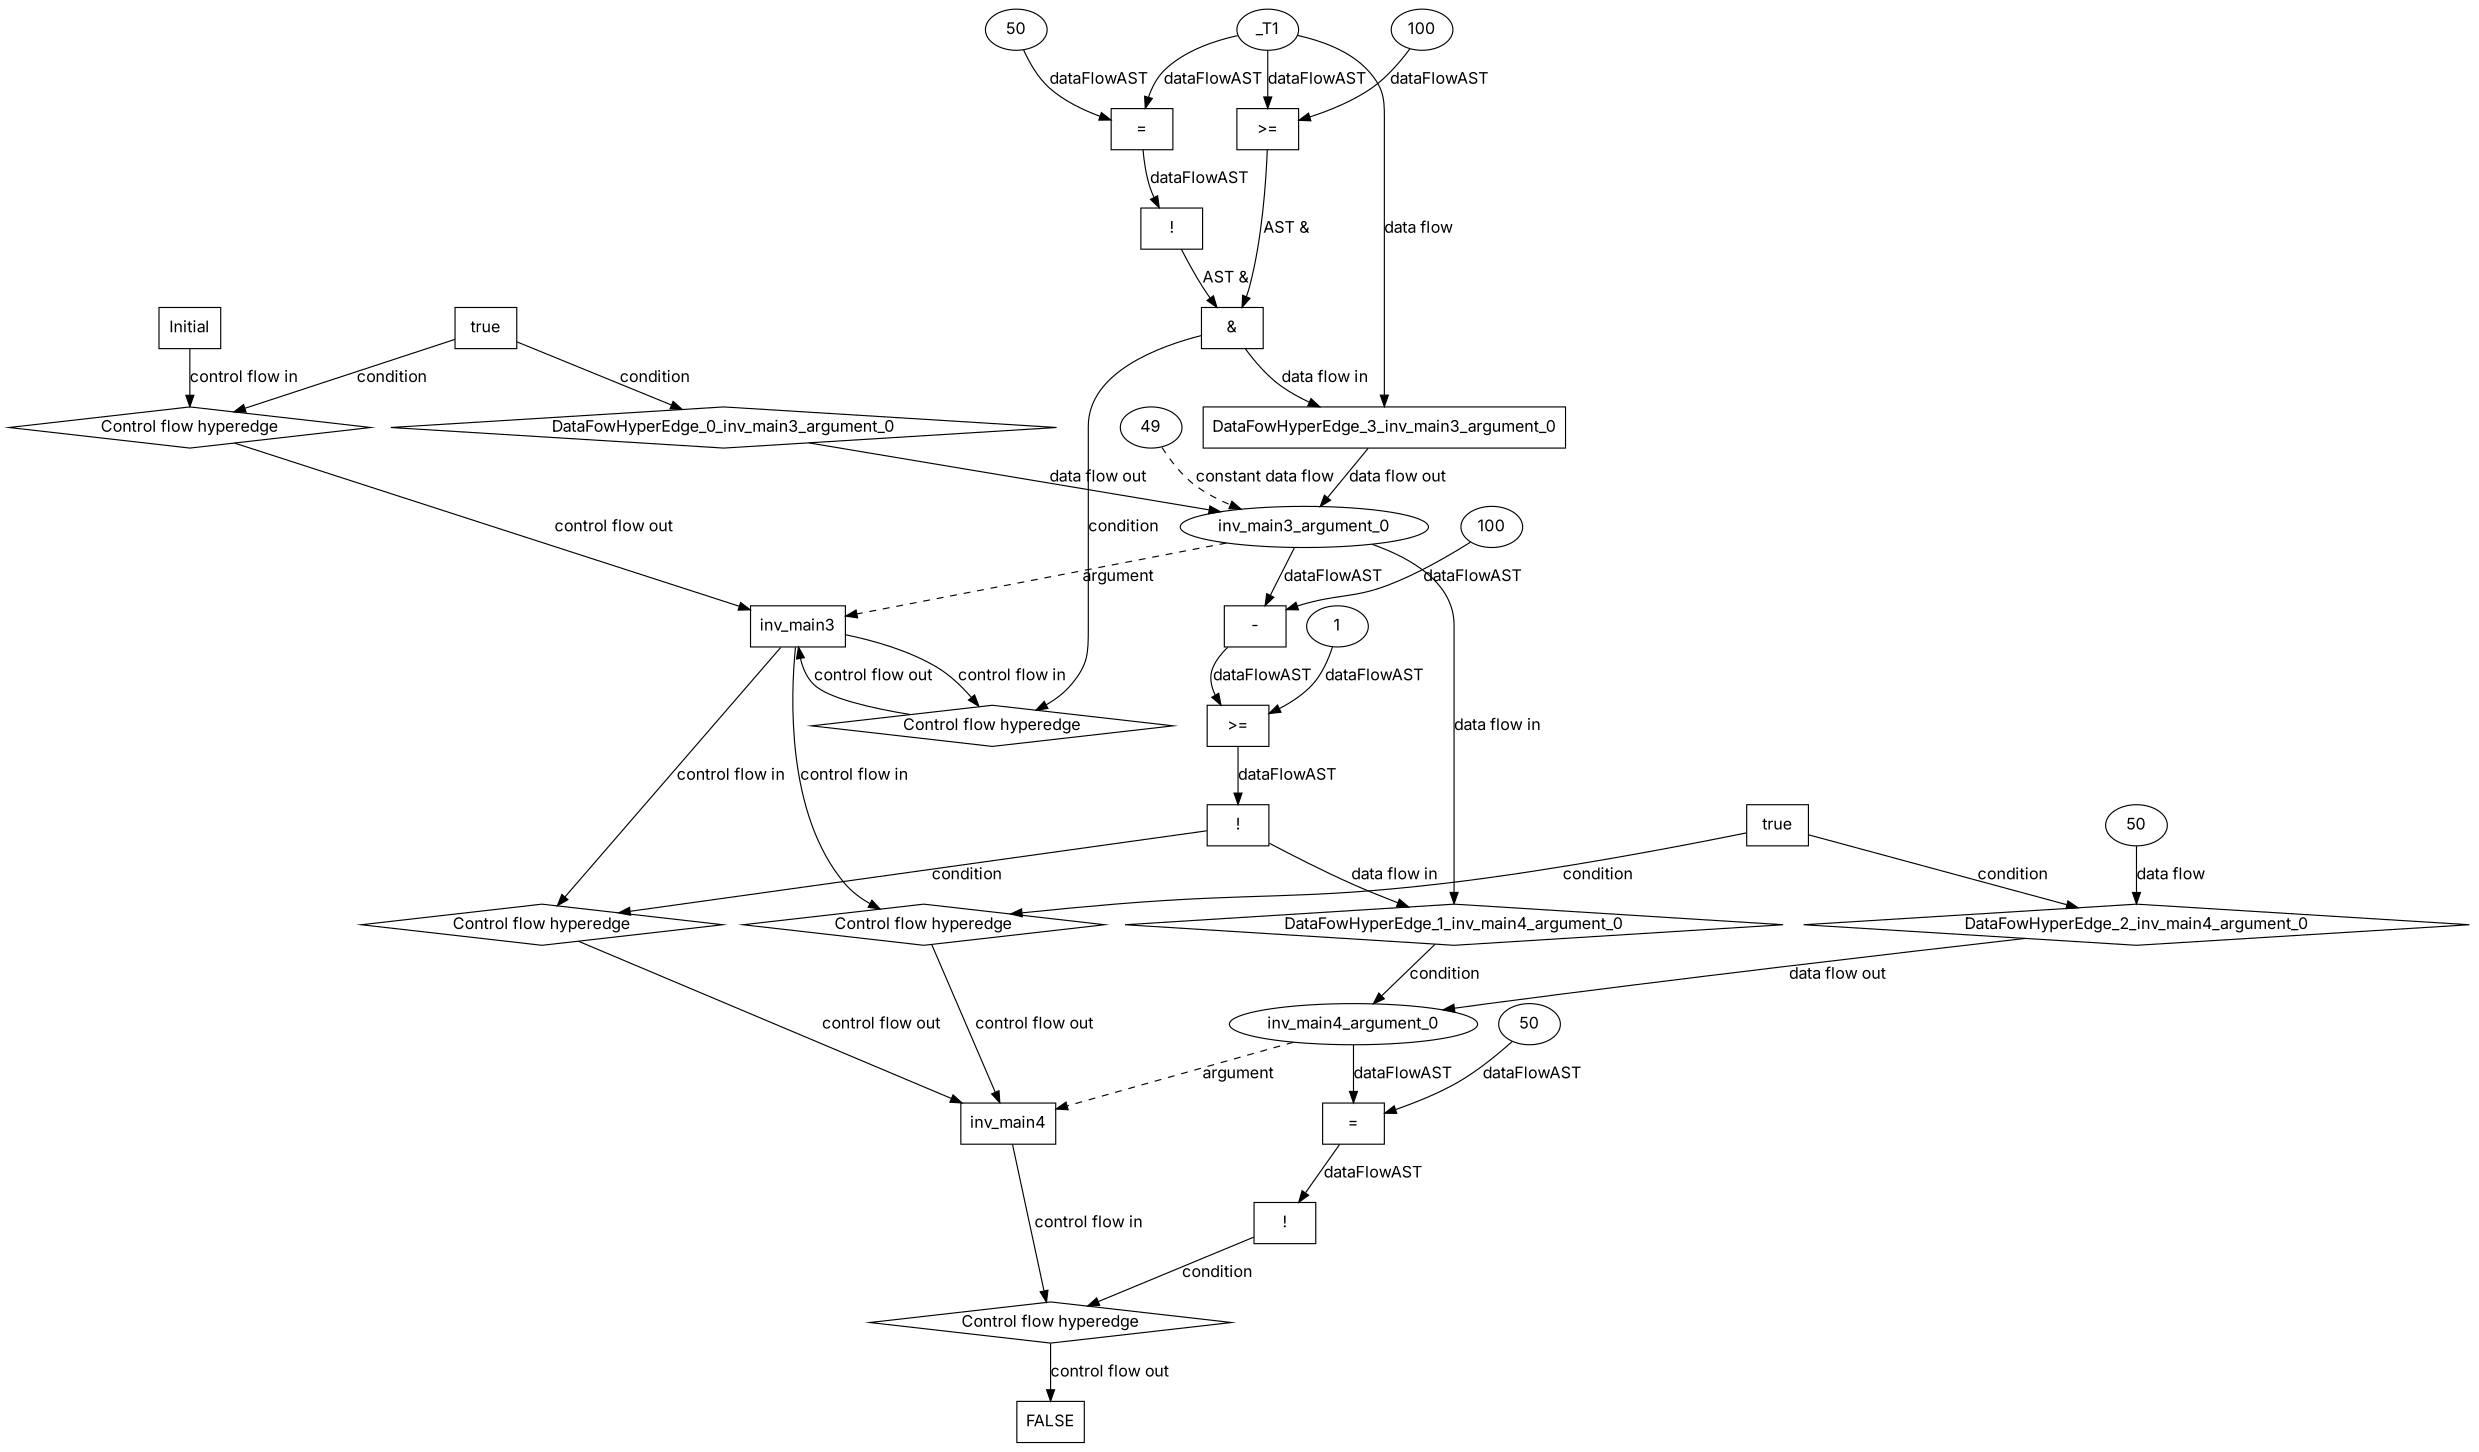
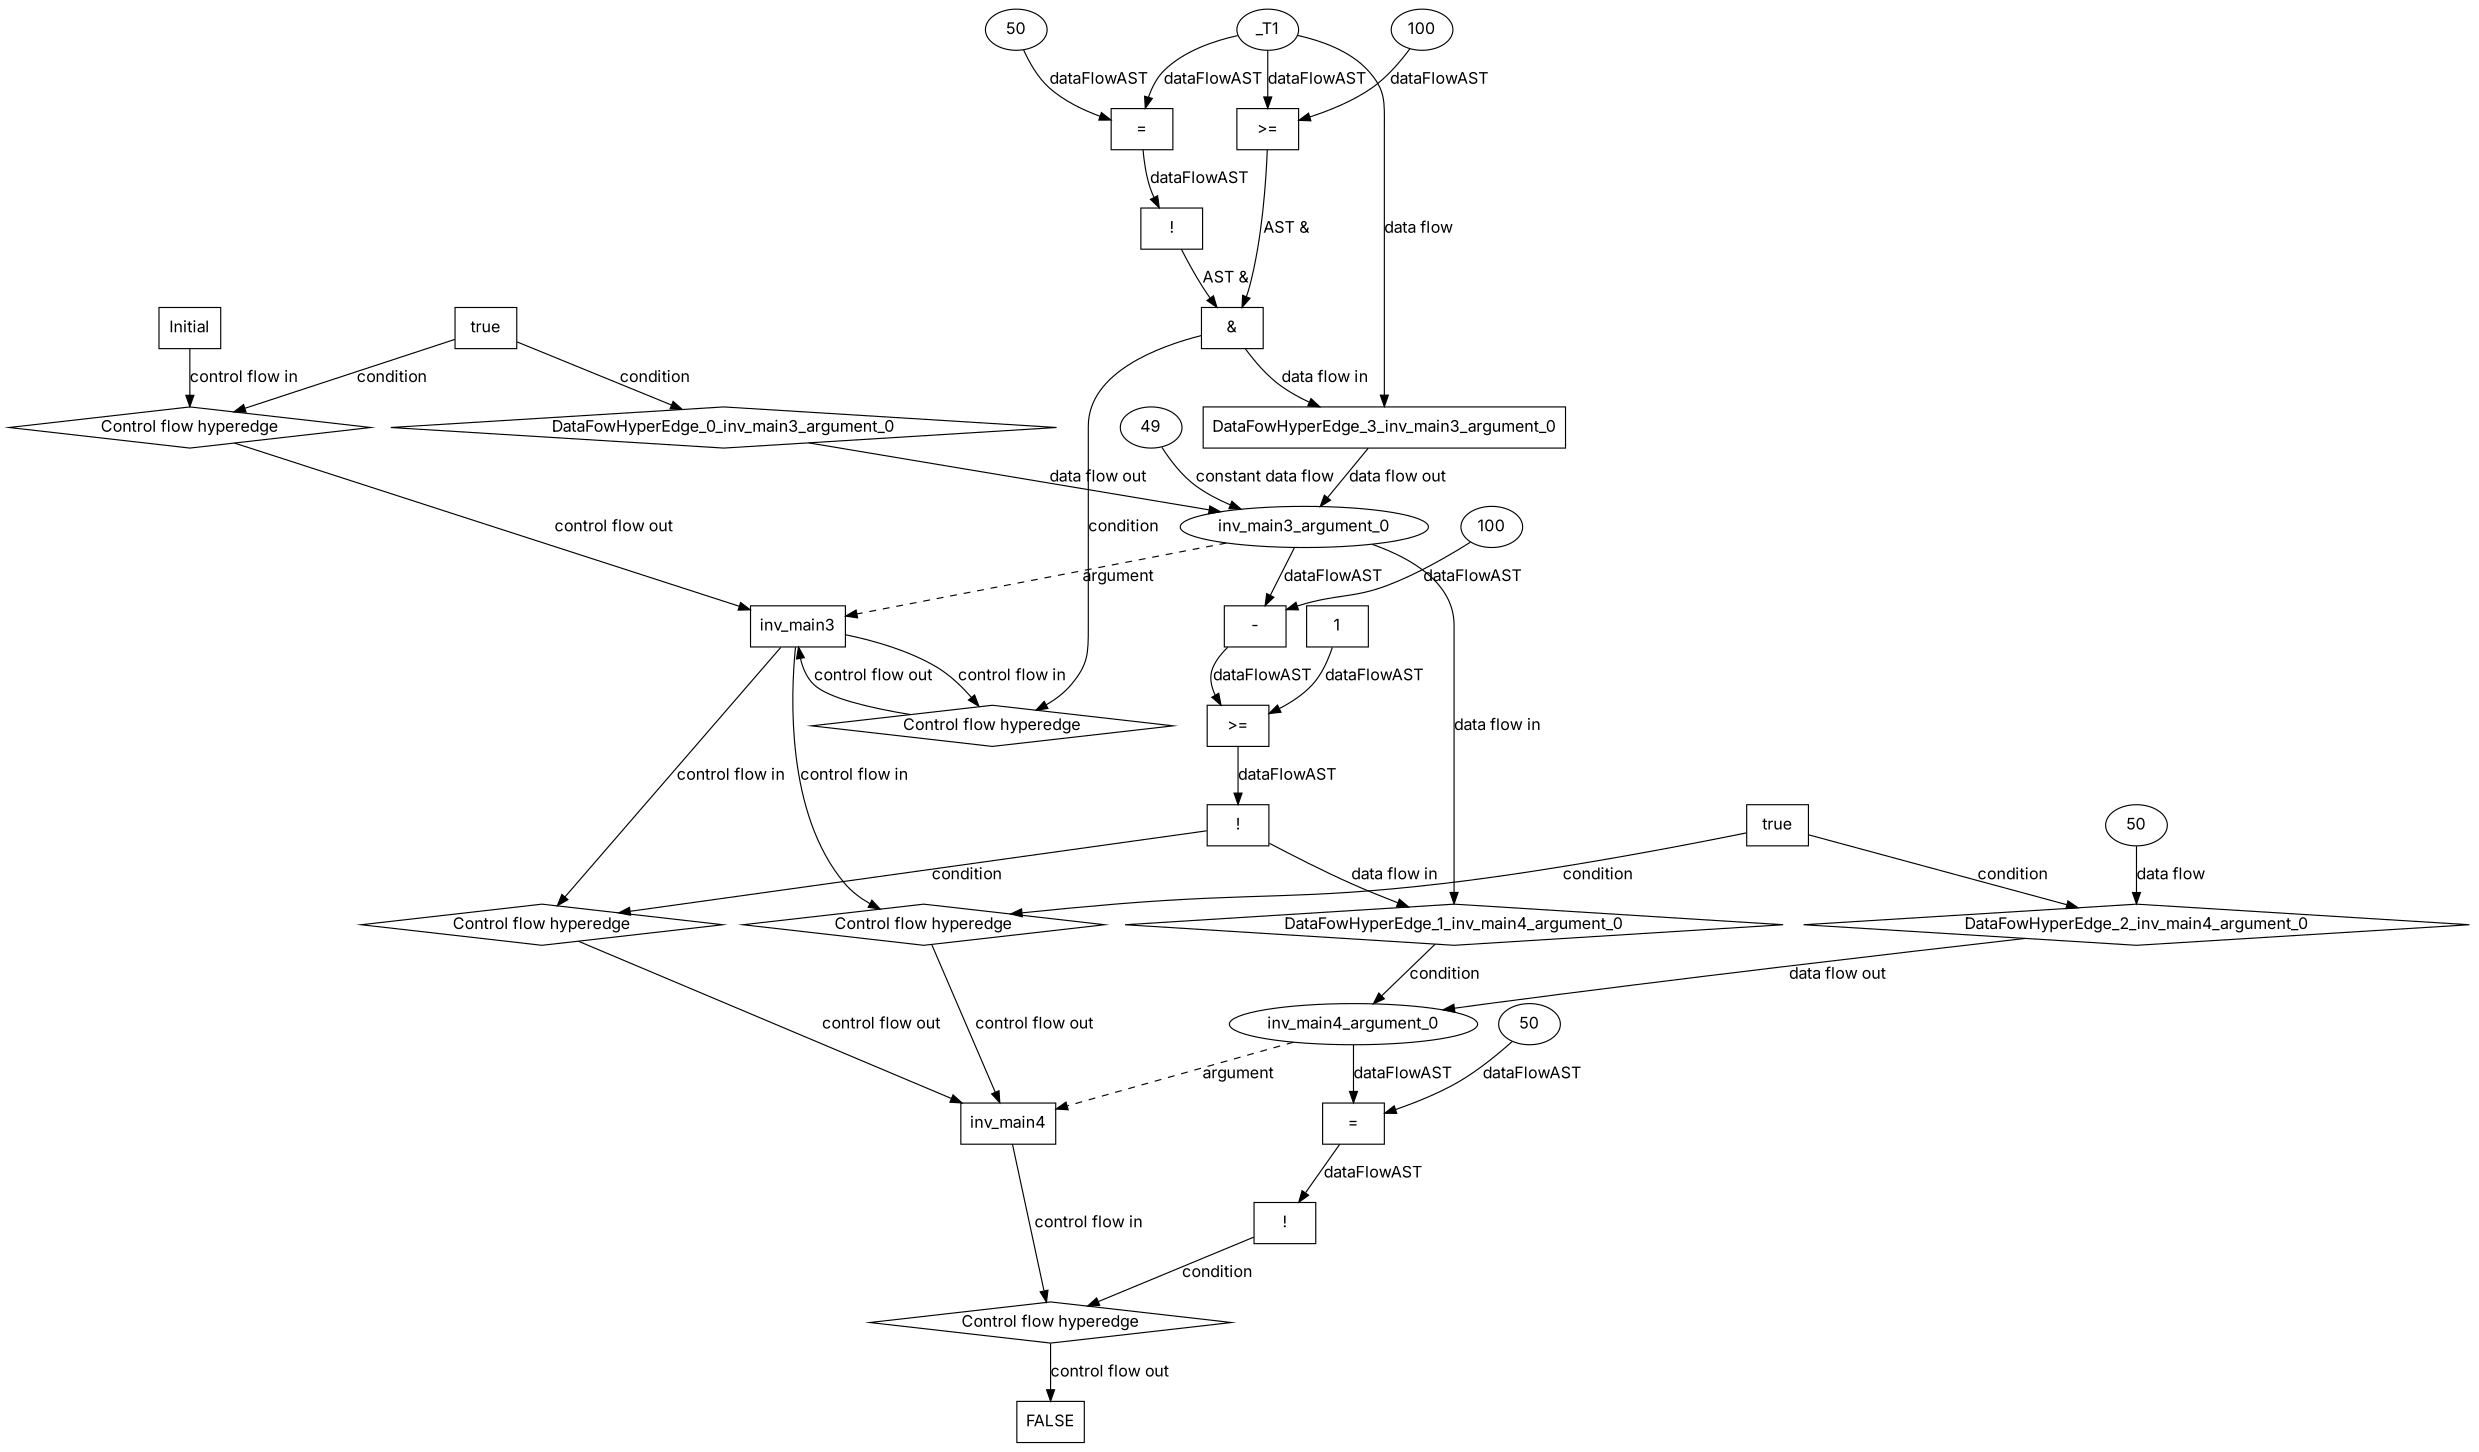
edge "49" -> "inv_main3_argument_0": style dashed -> solid
node "1": shape ellipse -> box
